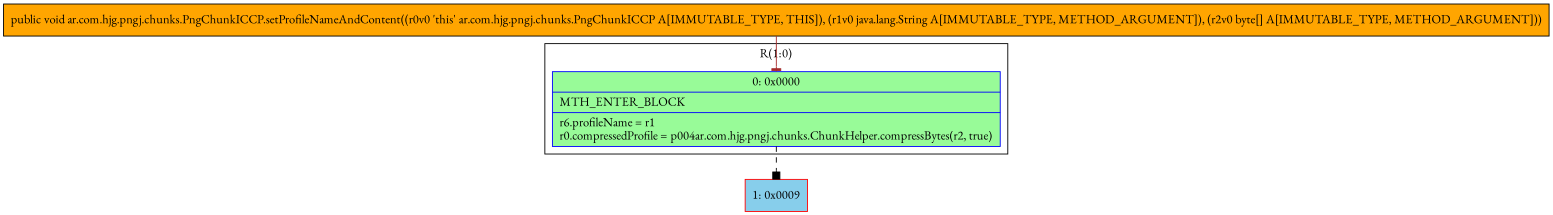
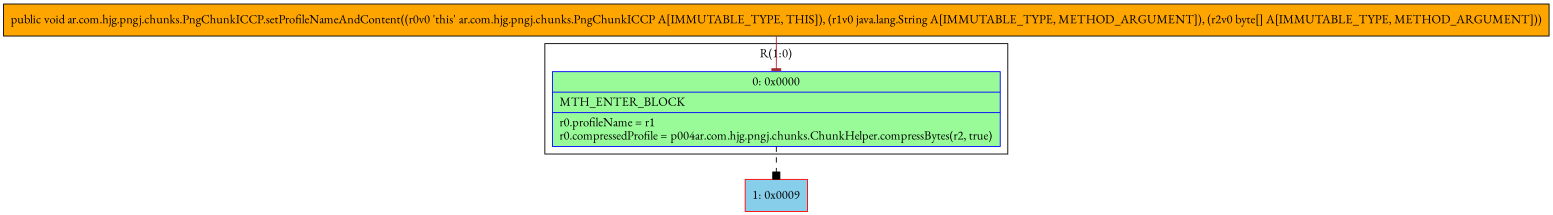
node "0: 0x0000": text "r6.profileName = r1" -> "r0.profileName = r1"
